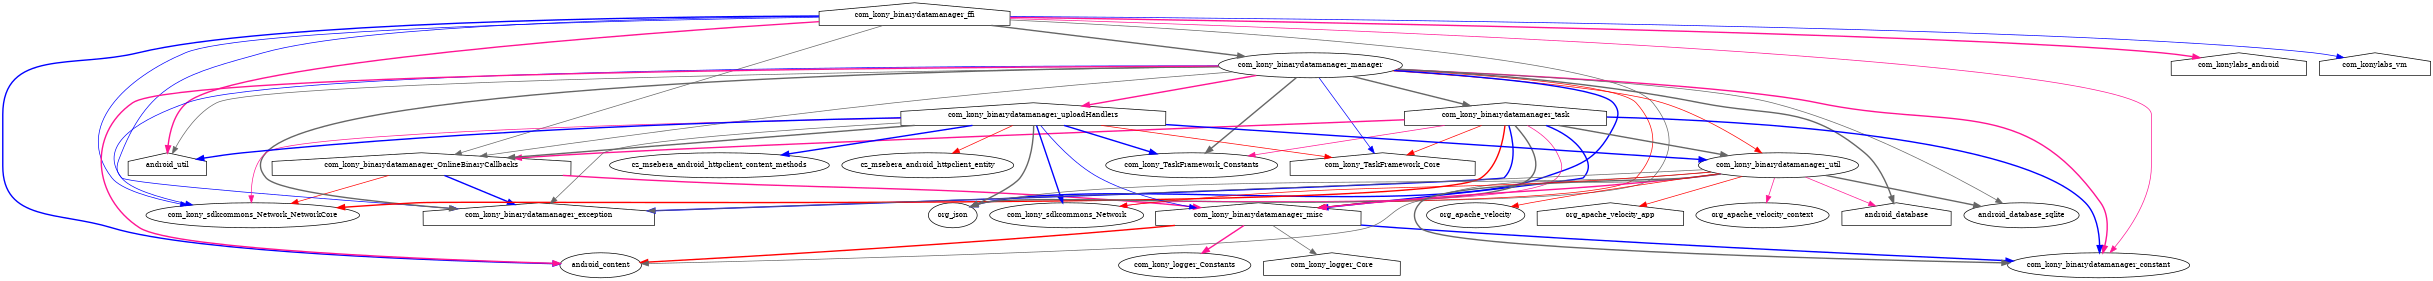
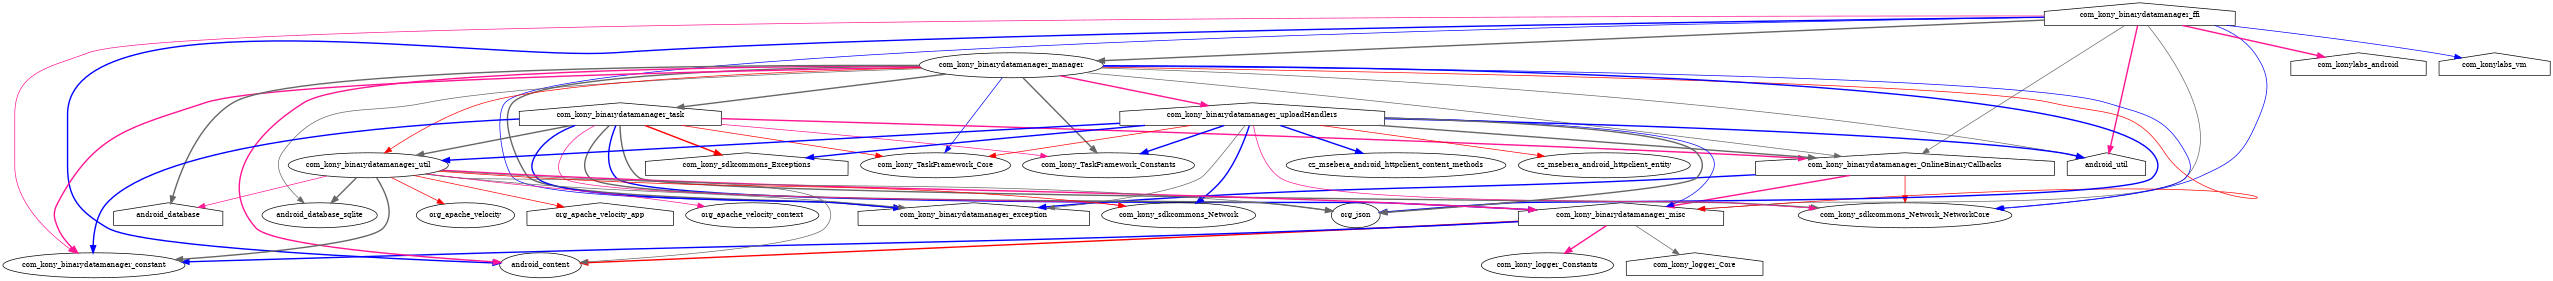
node "com_kony_sdkcommons_Exceptions": added
node "com_kony_TaskFramework_Core": shape house -> ellipse
edge "com_kony_binarydatamanager_task" -> "com_kony_sdkcommons_Network_NetworkCore": color red -> gray40
